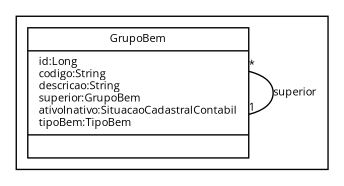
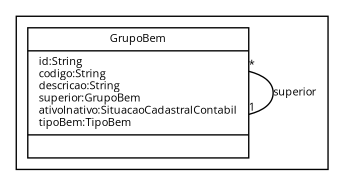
node "GrupoBem": text "id:Long" -> "id:String"
